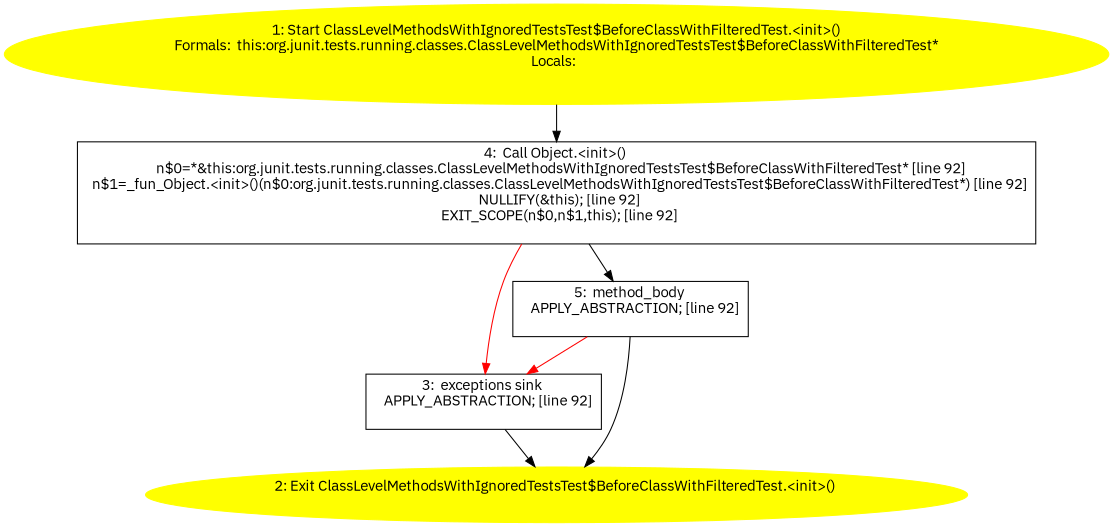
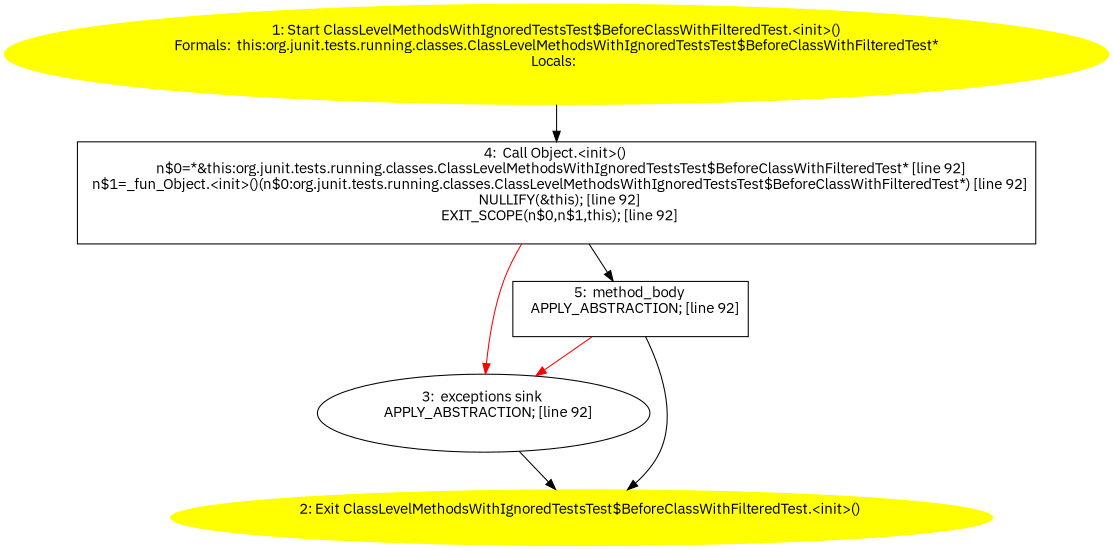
node "3:  exceptions sink APPLY_ABSTRACTION; [line 92]": shape box -> ellipse
